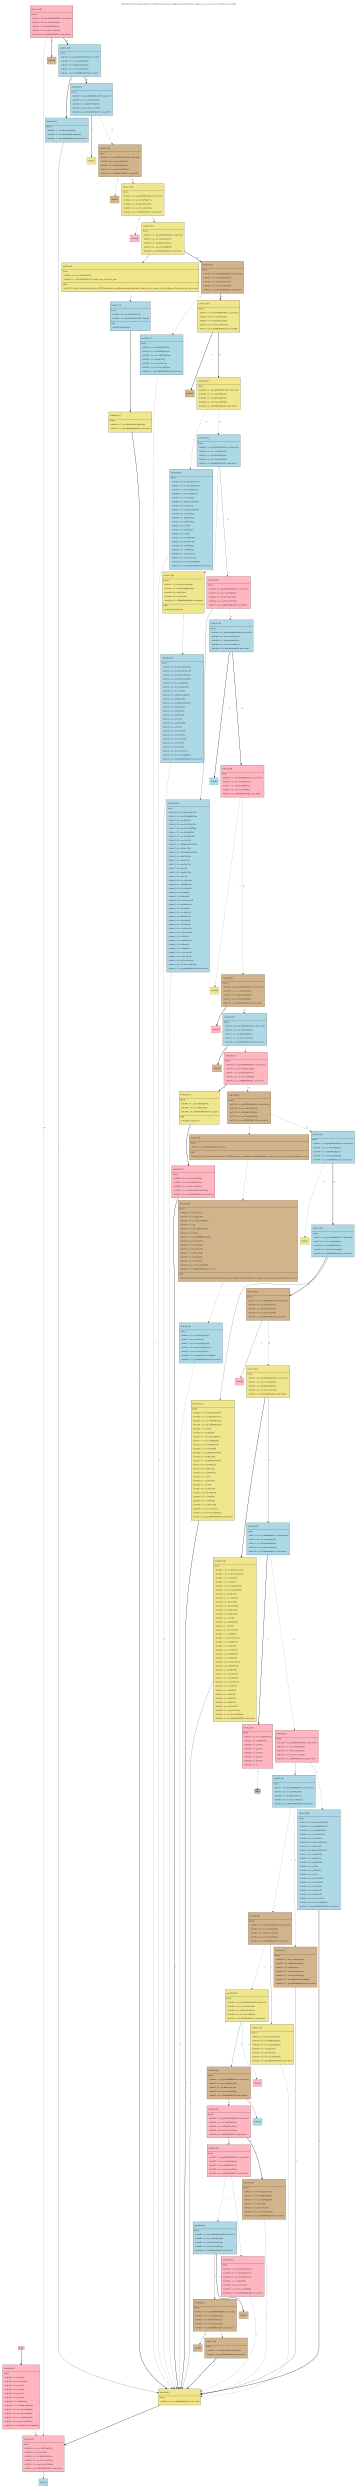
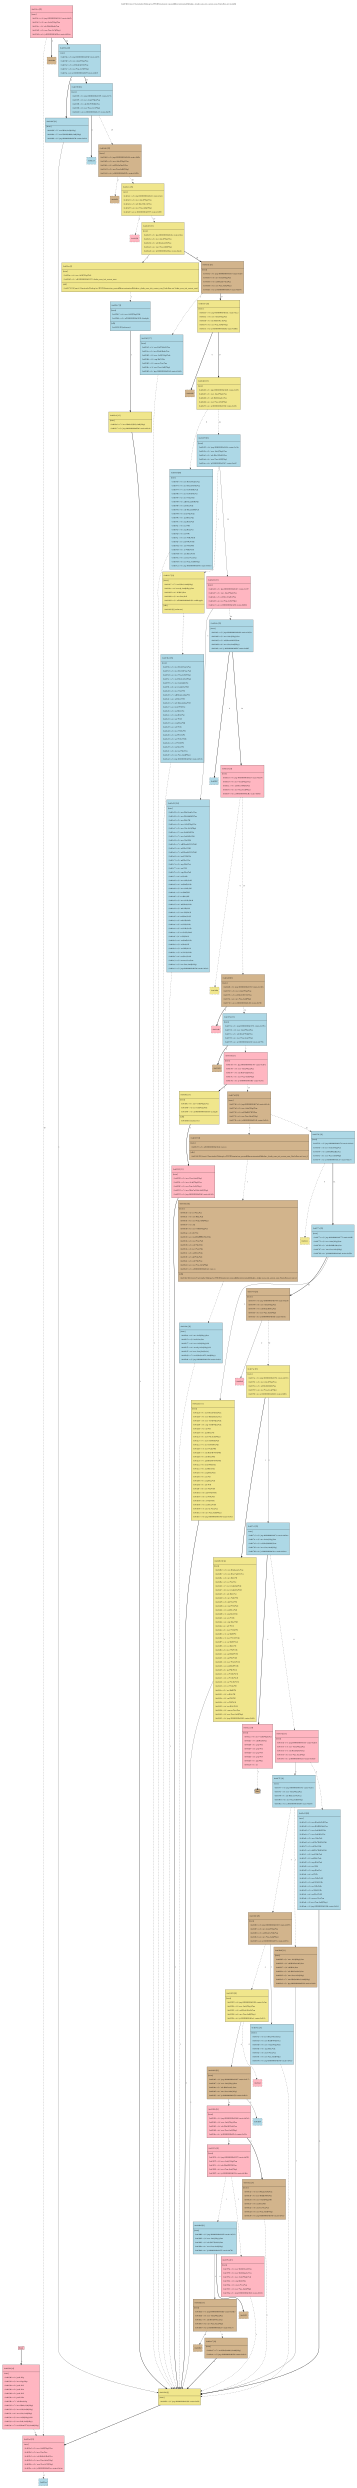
node "0x401c15": fillcolor khaki -> lightblue
node "0x40191e [27]": fillcolor khaki -> lightblue
